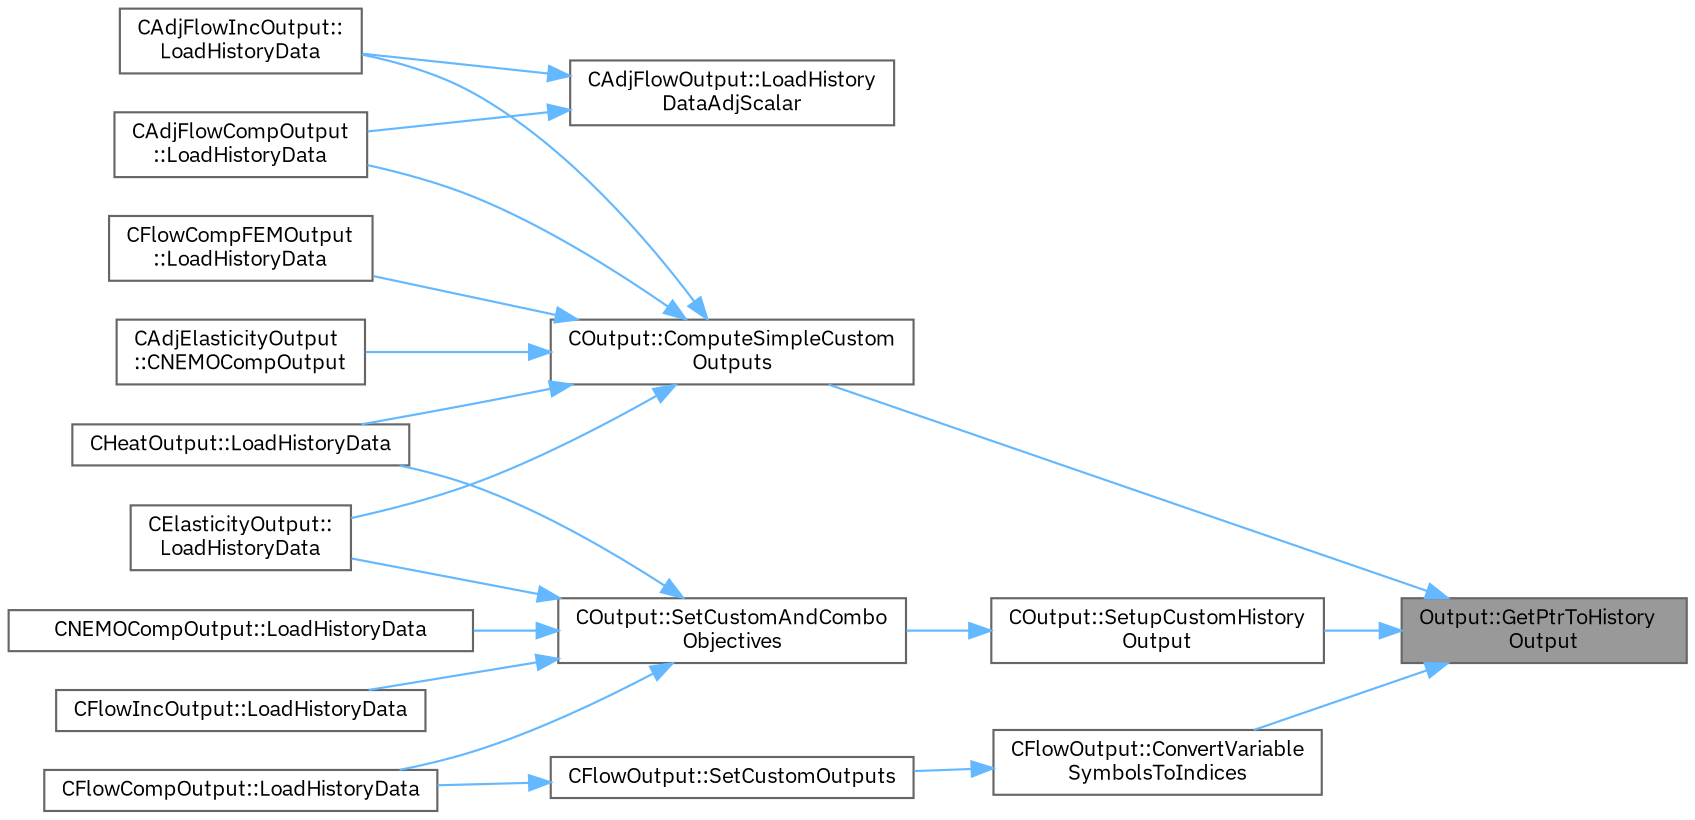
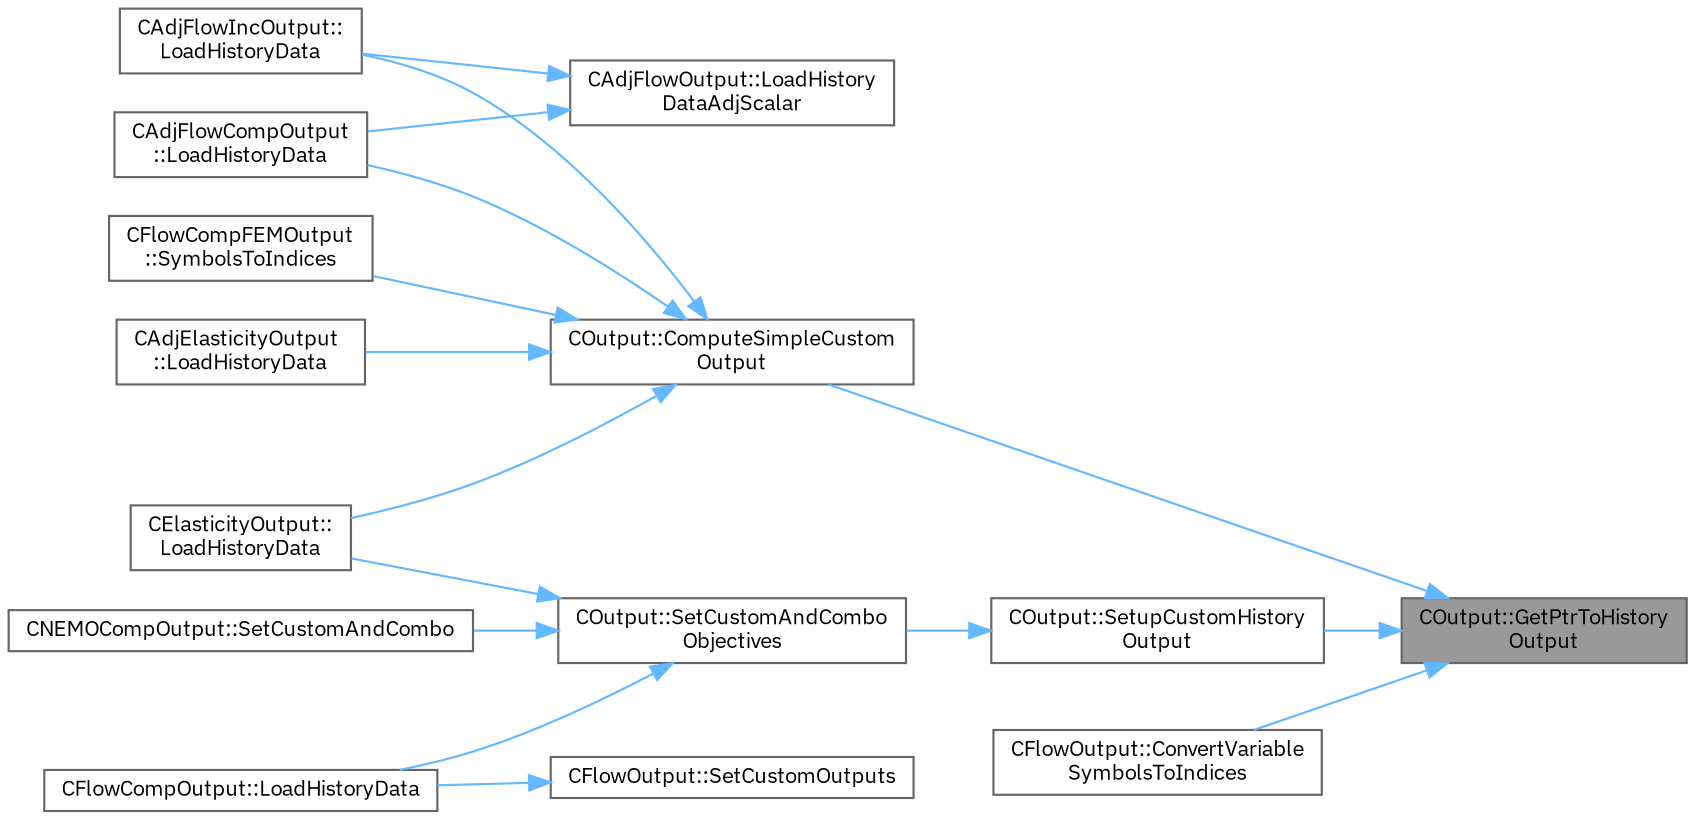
node "CFlowCompFEMOutput ::LoadHistoryData": label "CFlowCompFEMOutput ::LoadHistoryData" -> "CFlowCompFEMOutput ::SymbolsToIndices"
node "CAdjElasticityOutput ::CNEMOCompOutput": label "CAdjElasticityOutput ::CNEMOCompOutput" -> "CAdjElasticityOutput ::LoadHistoryData"
node "COutput::ComputeSimpleCustom Outputs": label "COutput::ComputeSimpleCustom Outputs" -> "COutput::ComputeSimpleCustom Output"
node "CHeatOutput::LoadHistoryData": removed
node "CNEMOCompOutput::LoadHistoryData": label "CNEMOCompOutput::LoadHistoryData" -> "CNEMOCompOutput::SetCustomAndCombo"
node "Output::GetPtrToHistory Output": label "Output::GetPtrToHistory Output" -> "COutput::GetPtrToHistory Output"
node "CFlowIncOutput::LoadHistoryData": removed
edge "CFlowOutput::SetCustomOutputs" -> "CFlowOutput::ConvertVariable SymbolsToIndices": removed
